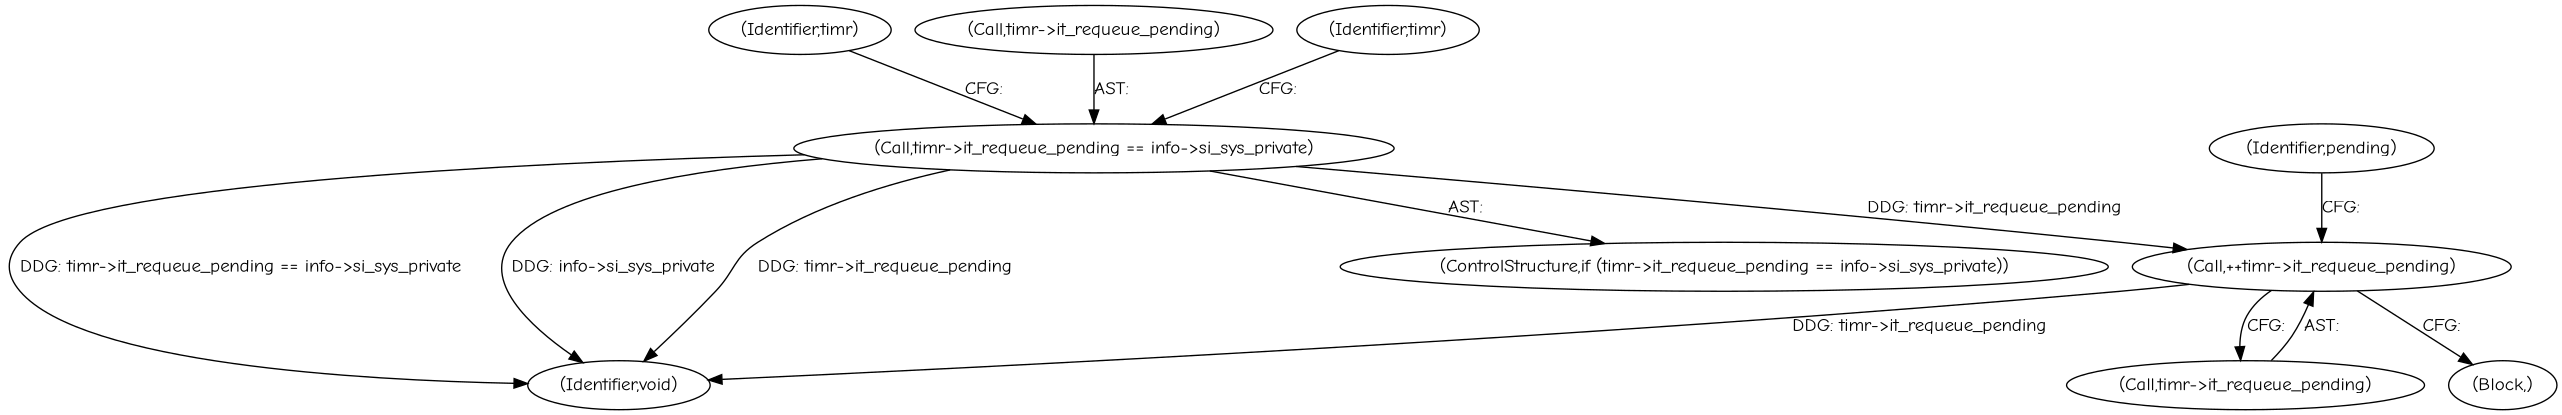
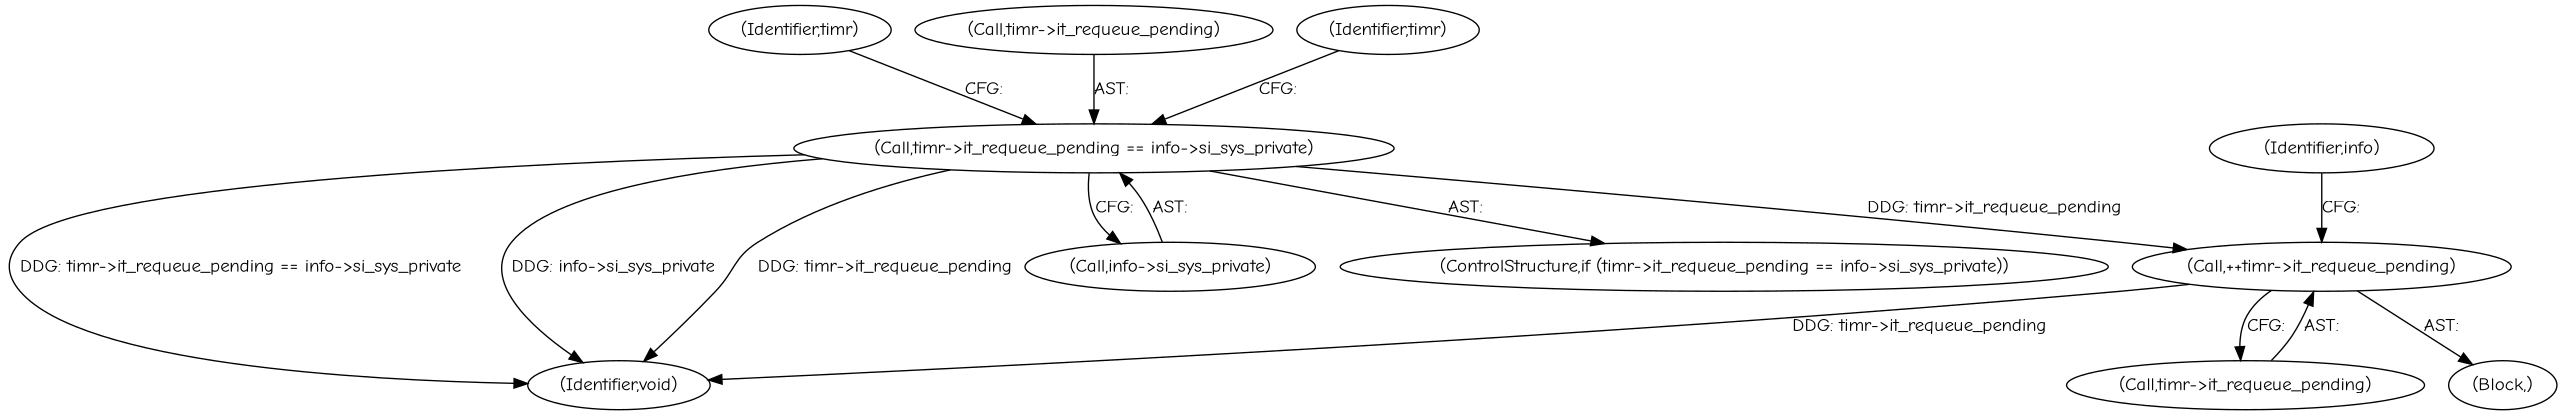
node "(Identifier,pending)": label "(Identifier,pending)" -> "(Identifier,info)"
node "(Call,info->si_sys_private)": added
edge "(Call,++timr->it_requeue_pending)" -> "(Block,)": label "CFG: " -> "AST: "
